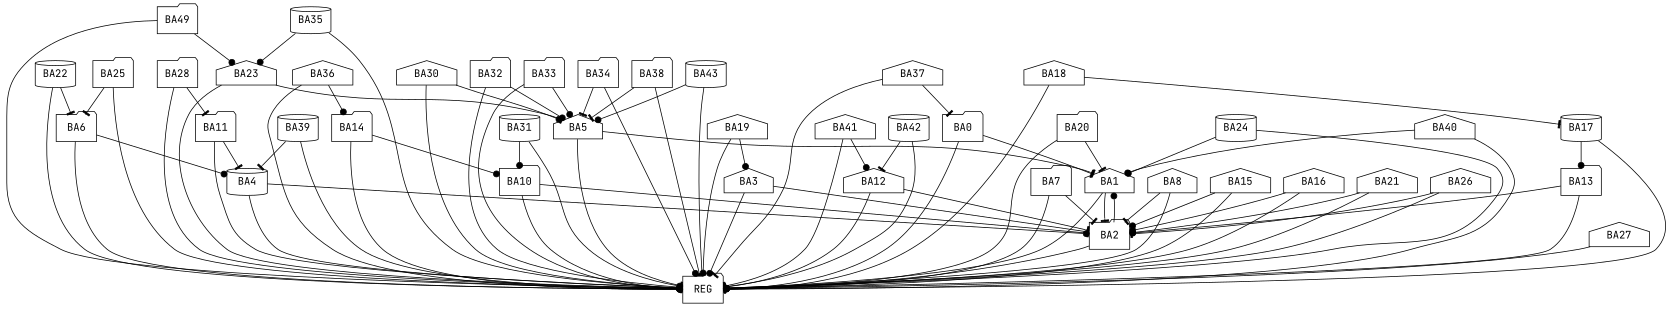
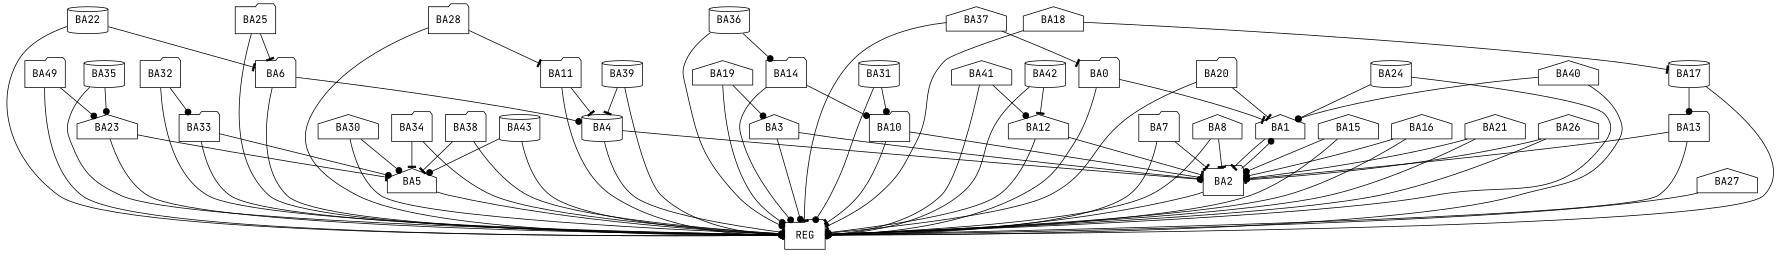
node "BA36": shape house -> cylinder
edge "BA32" -> "BA5": now "BA32" -> "BA33"
edge "BA5" -> "BA1": removed
edge "BA1" -> "REG": removed
